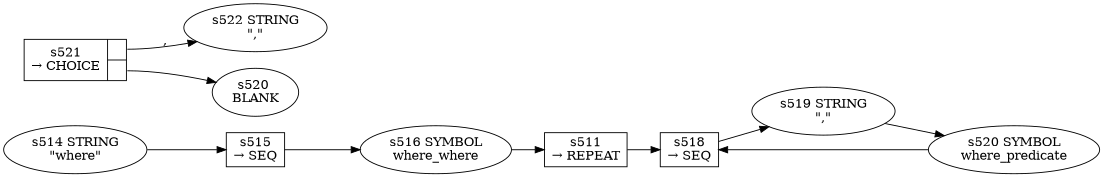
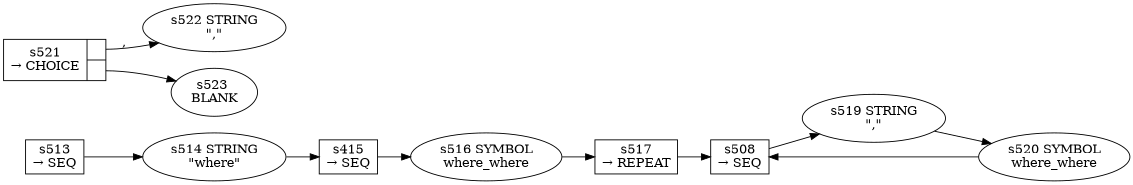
node "s520 BLANK": label "s520 BLANK" -> "s523 BLANK"
node "s515 → SEQ": label "s515 → SEQ" -> "s415 → SEQ"
node "s511 → REPEAT": label "s511 → REPEAT" -> "s517 → REPEAT"
node "s518 → SEQ": label "s518 → SEQ" -> "s508 → SEQ"
node "s520 SYMBOL where_predicate": label "s520 SYMBOL where_predicate" -> "s520 SYMBOL where_where"
node "s513 → SEQ": added
